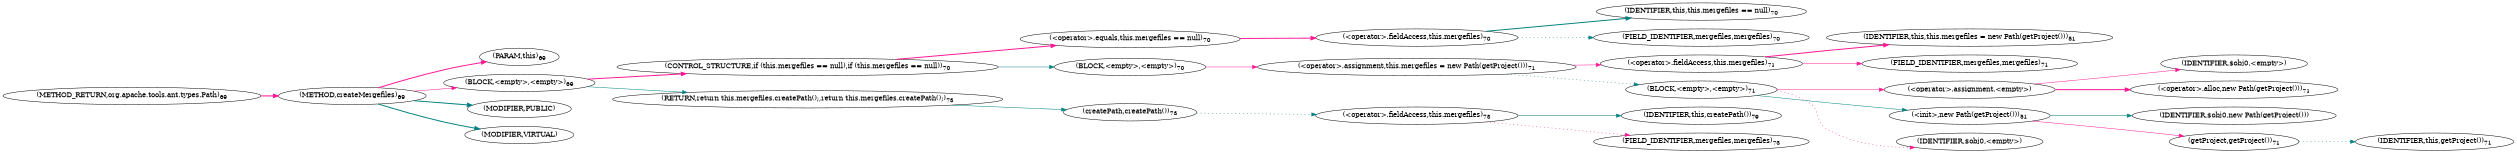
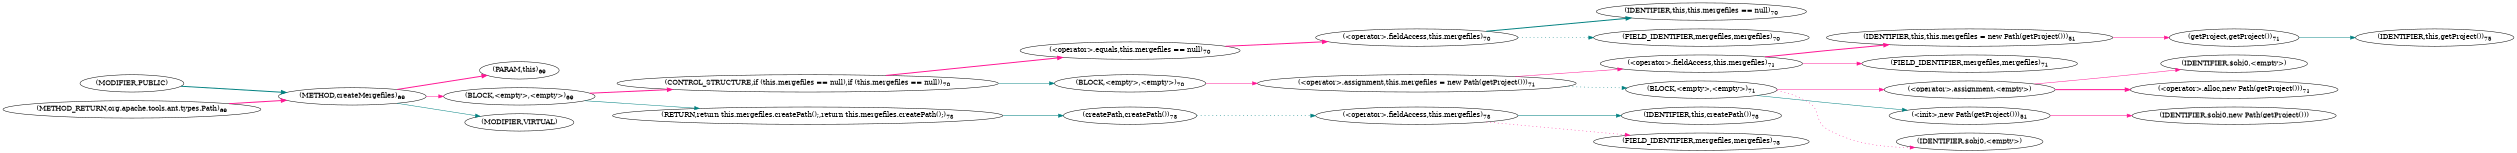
edge "(METHOD,createMergefiles)" -> "(MODIFIER,PUBLIC)": reversed
node "(IDENTIFIER,this,createPath())": text "79" -> "73"
edge "(<init>,new Path(getProject()))" -> "(IDENTIFIER,$obj0,new Path(getProject()))": color teal -> deeppink
edge "(METHOD,createMergefiles)" -> "(MODIFIER,VIRTUAL)": style bold -> solid
edge "(<init>,new Path(getProject()))" -> "(getProject,getProject())": now "(IDENTIFIER,this,this.mergefiles = new Path(getProject()))" -> "(getProject,getProject())"
node "(IDENTIFIER,this,getProject())": text "71" -> "75"
edge "(getProject,getProject())" -> "(IDENTIFIER,this,getProject())": style dotted -> solid
